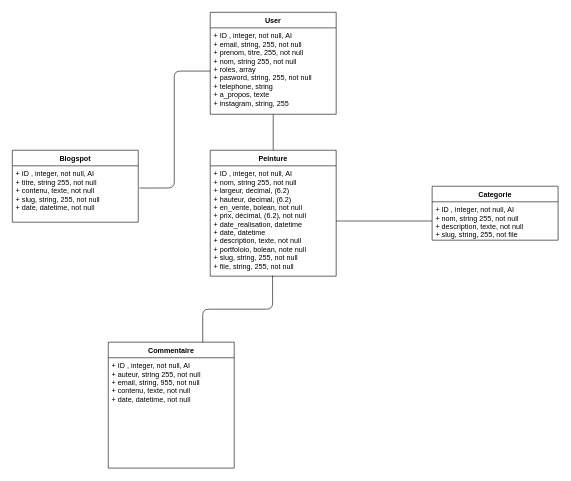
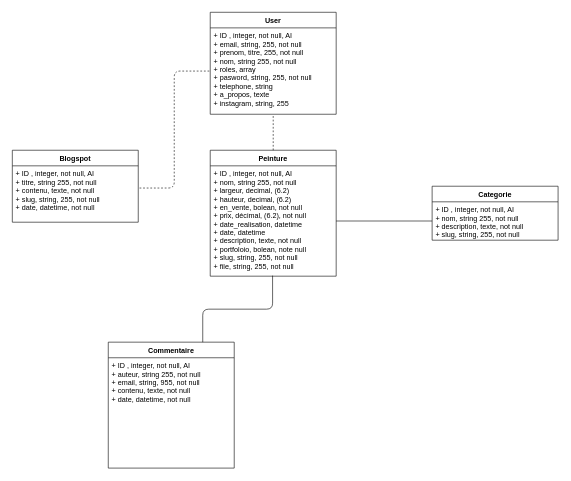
edge "+ ID , integer, not null, AI + email, string, 255, not null + prenom, titre, 255, not null + nom, string 255, not null + roles, array + pasword, string, 255, not null + telephone, string + a_propos, texte + instagram, string, 255" -- "+ ID , integer, not null, AI + titre, string 255, not null + contenu, texte, not null + slug, string, 255, not null + date, datetime, not null": style solid -> dashed
edge "+ ID , integer, not null, AI + email, string, 255, not null + prenom, titre, 255, not null + nom, string 255, not null + roles, array + pasword, string, 255, not null + telephone, string + a_propos, texte + instagram, string, 255" -- "Peinture": style solid -> dashed
node "+ ID , integer, not null, AI + nom, string 255, not null + description, texte, not null + slug, string, 255, not file": label "+ ID , integer, not null, AI + nom, string 255, not null + description, texte, not null + slug, string, 255, not file" -> "+ ID , integer, not null, AI + nom, string 255, not null + description, texte, not null + slug, string, 255, not null"
